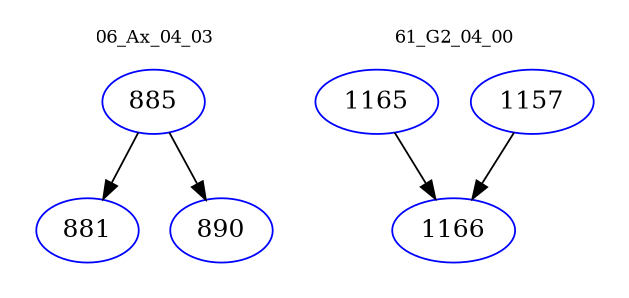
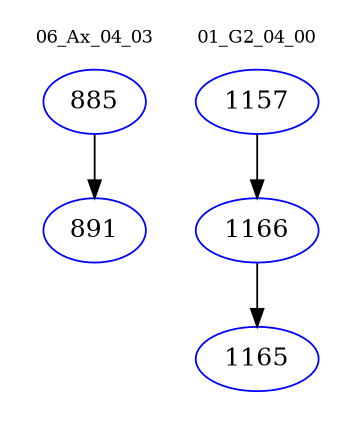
cluster "61_G2_04_00": label "61_G2_04_00" -> "01_G2_04_00"
edge "1165" -> "1166": reversed
node "881": removed
node "890": label "890" -> "891"
